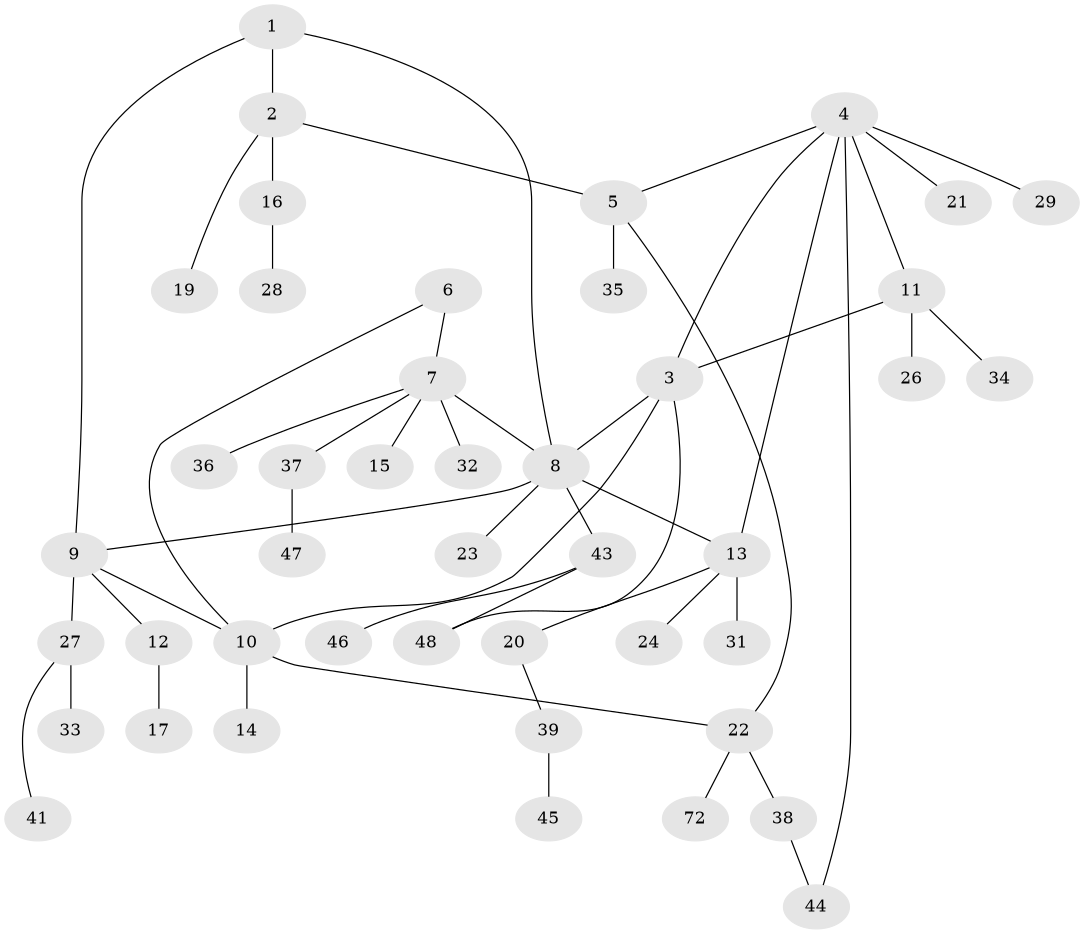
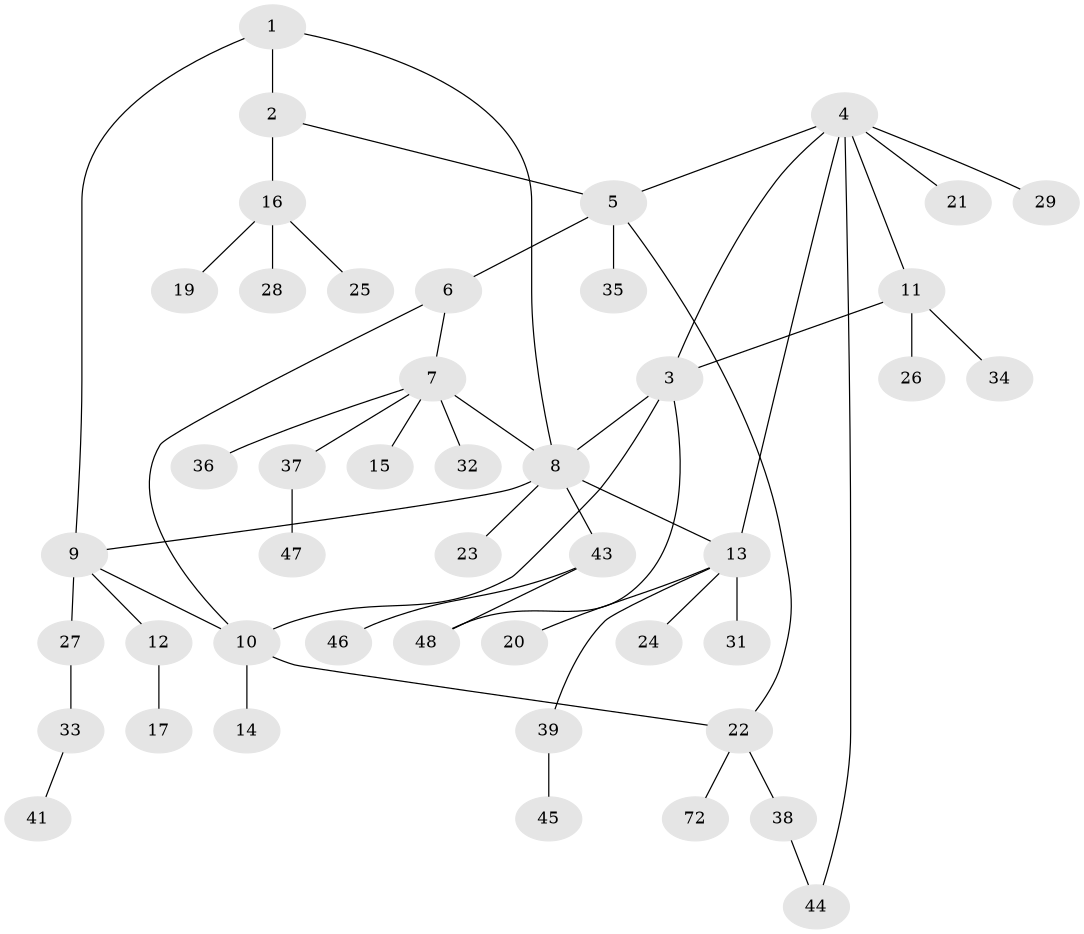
edge "2" -- "19": now "16" -- "19"
edge "5" -- "6": added
node "25": added
edge "20" -- "39": now "13" -- "39"
edge "27" -- "41": now "33" -- "41"
